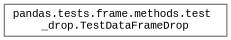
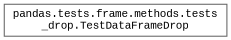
node "pandas.tests.frame.methods.test _drop.TestDataFrameDrop": label "pandas.tests.frame.methods.test _drop.TestDataFrameDrop" -> "pandas.tests.frame.methods.tests _drop.TestDataFrameDrop"
